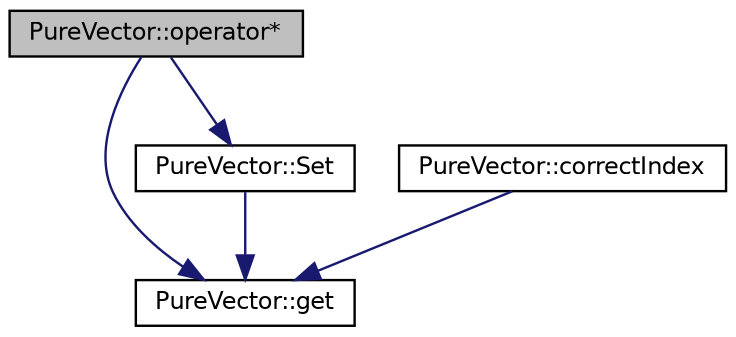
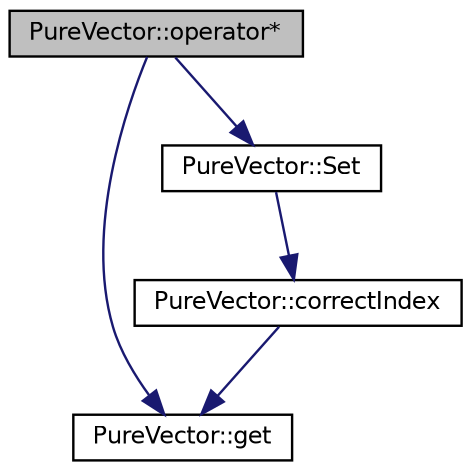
edge "PureVector::Set" -> "PureVector::get": now "PureVector::Set" -> "PureVector::correctIndex"
